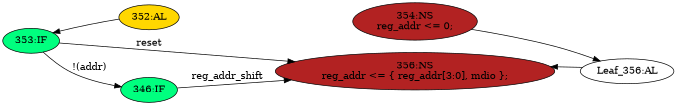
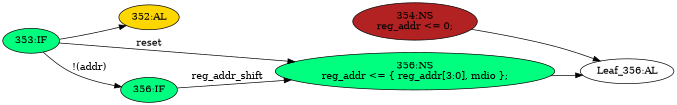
edge "352:AL" -> "353:IF": reversed
edge "Leaf_356:AL" -> "356:NS reg_addr <= { reg_addr[3:0], mdio };": reversed
node "356:NS reg_addr <= { reg_addr[3:0], mdio };": fillcolor firebrick -> springgreen
node "346:IF": label "346:IF" -> "356:IF"
